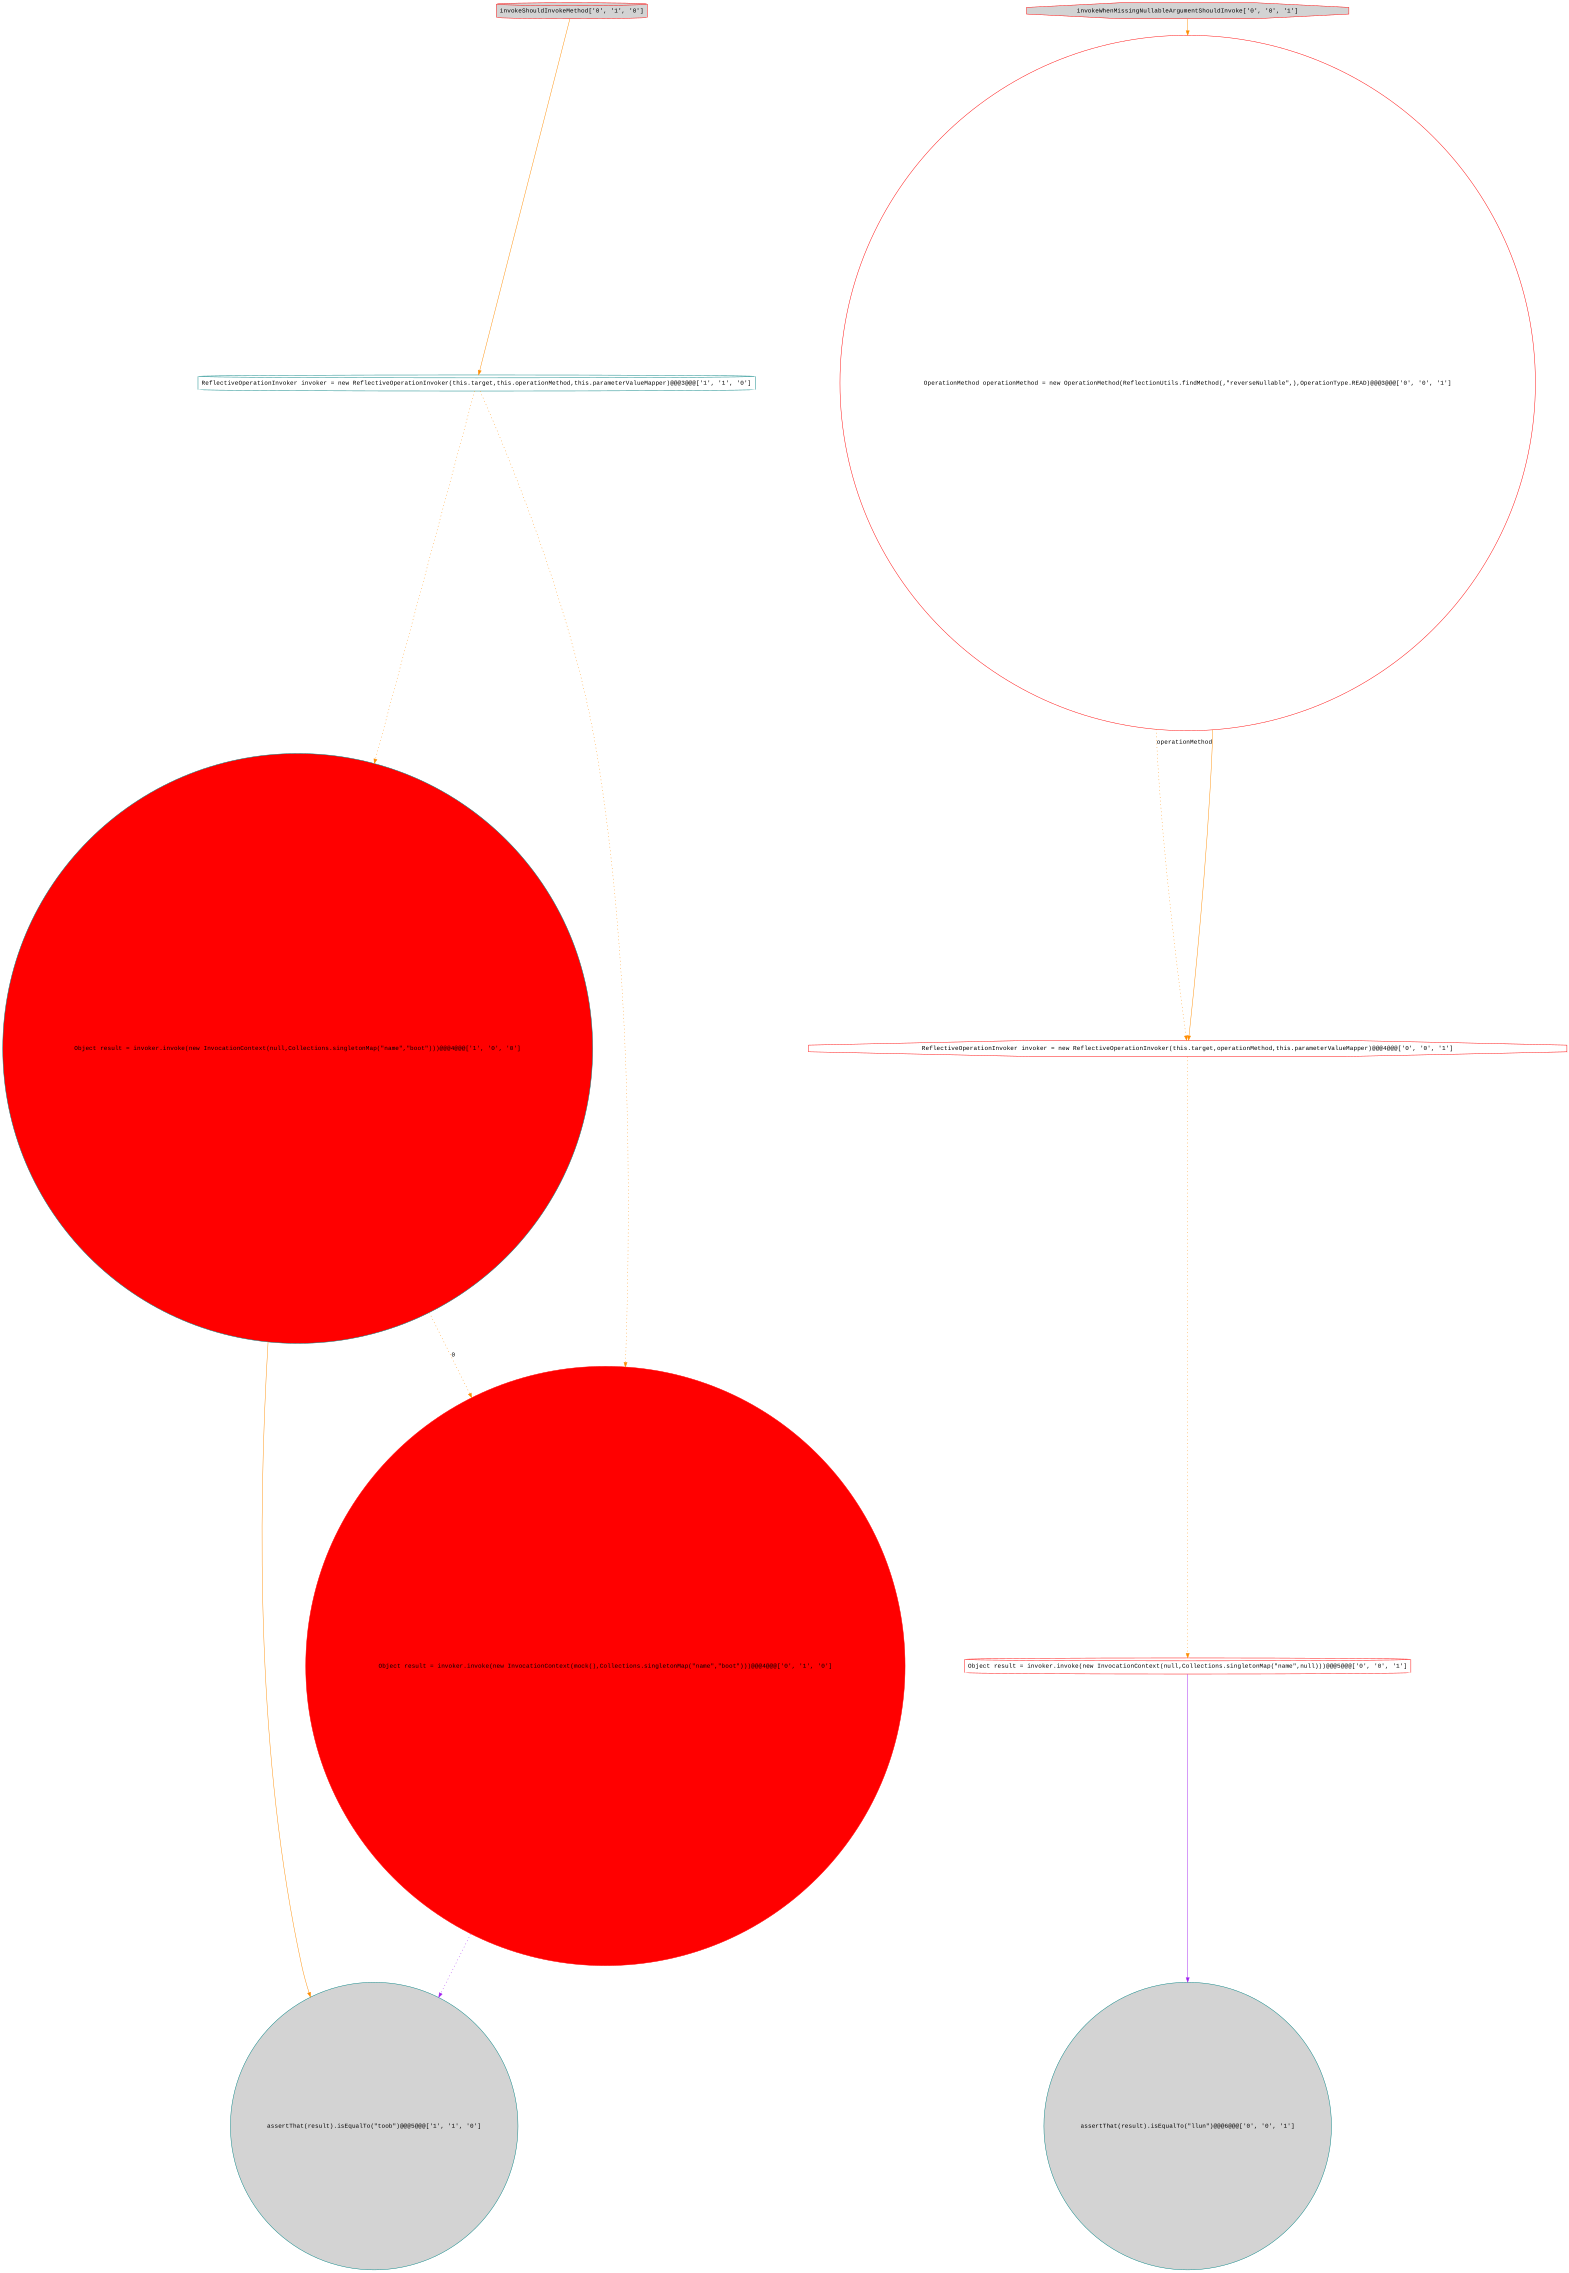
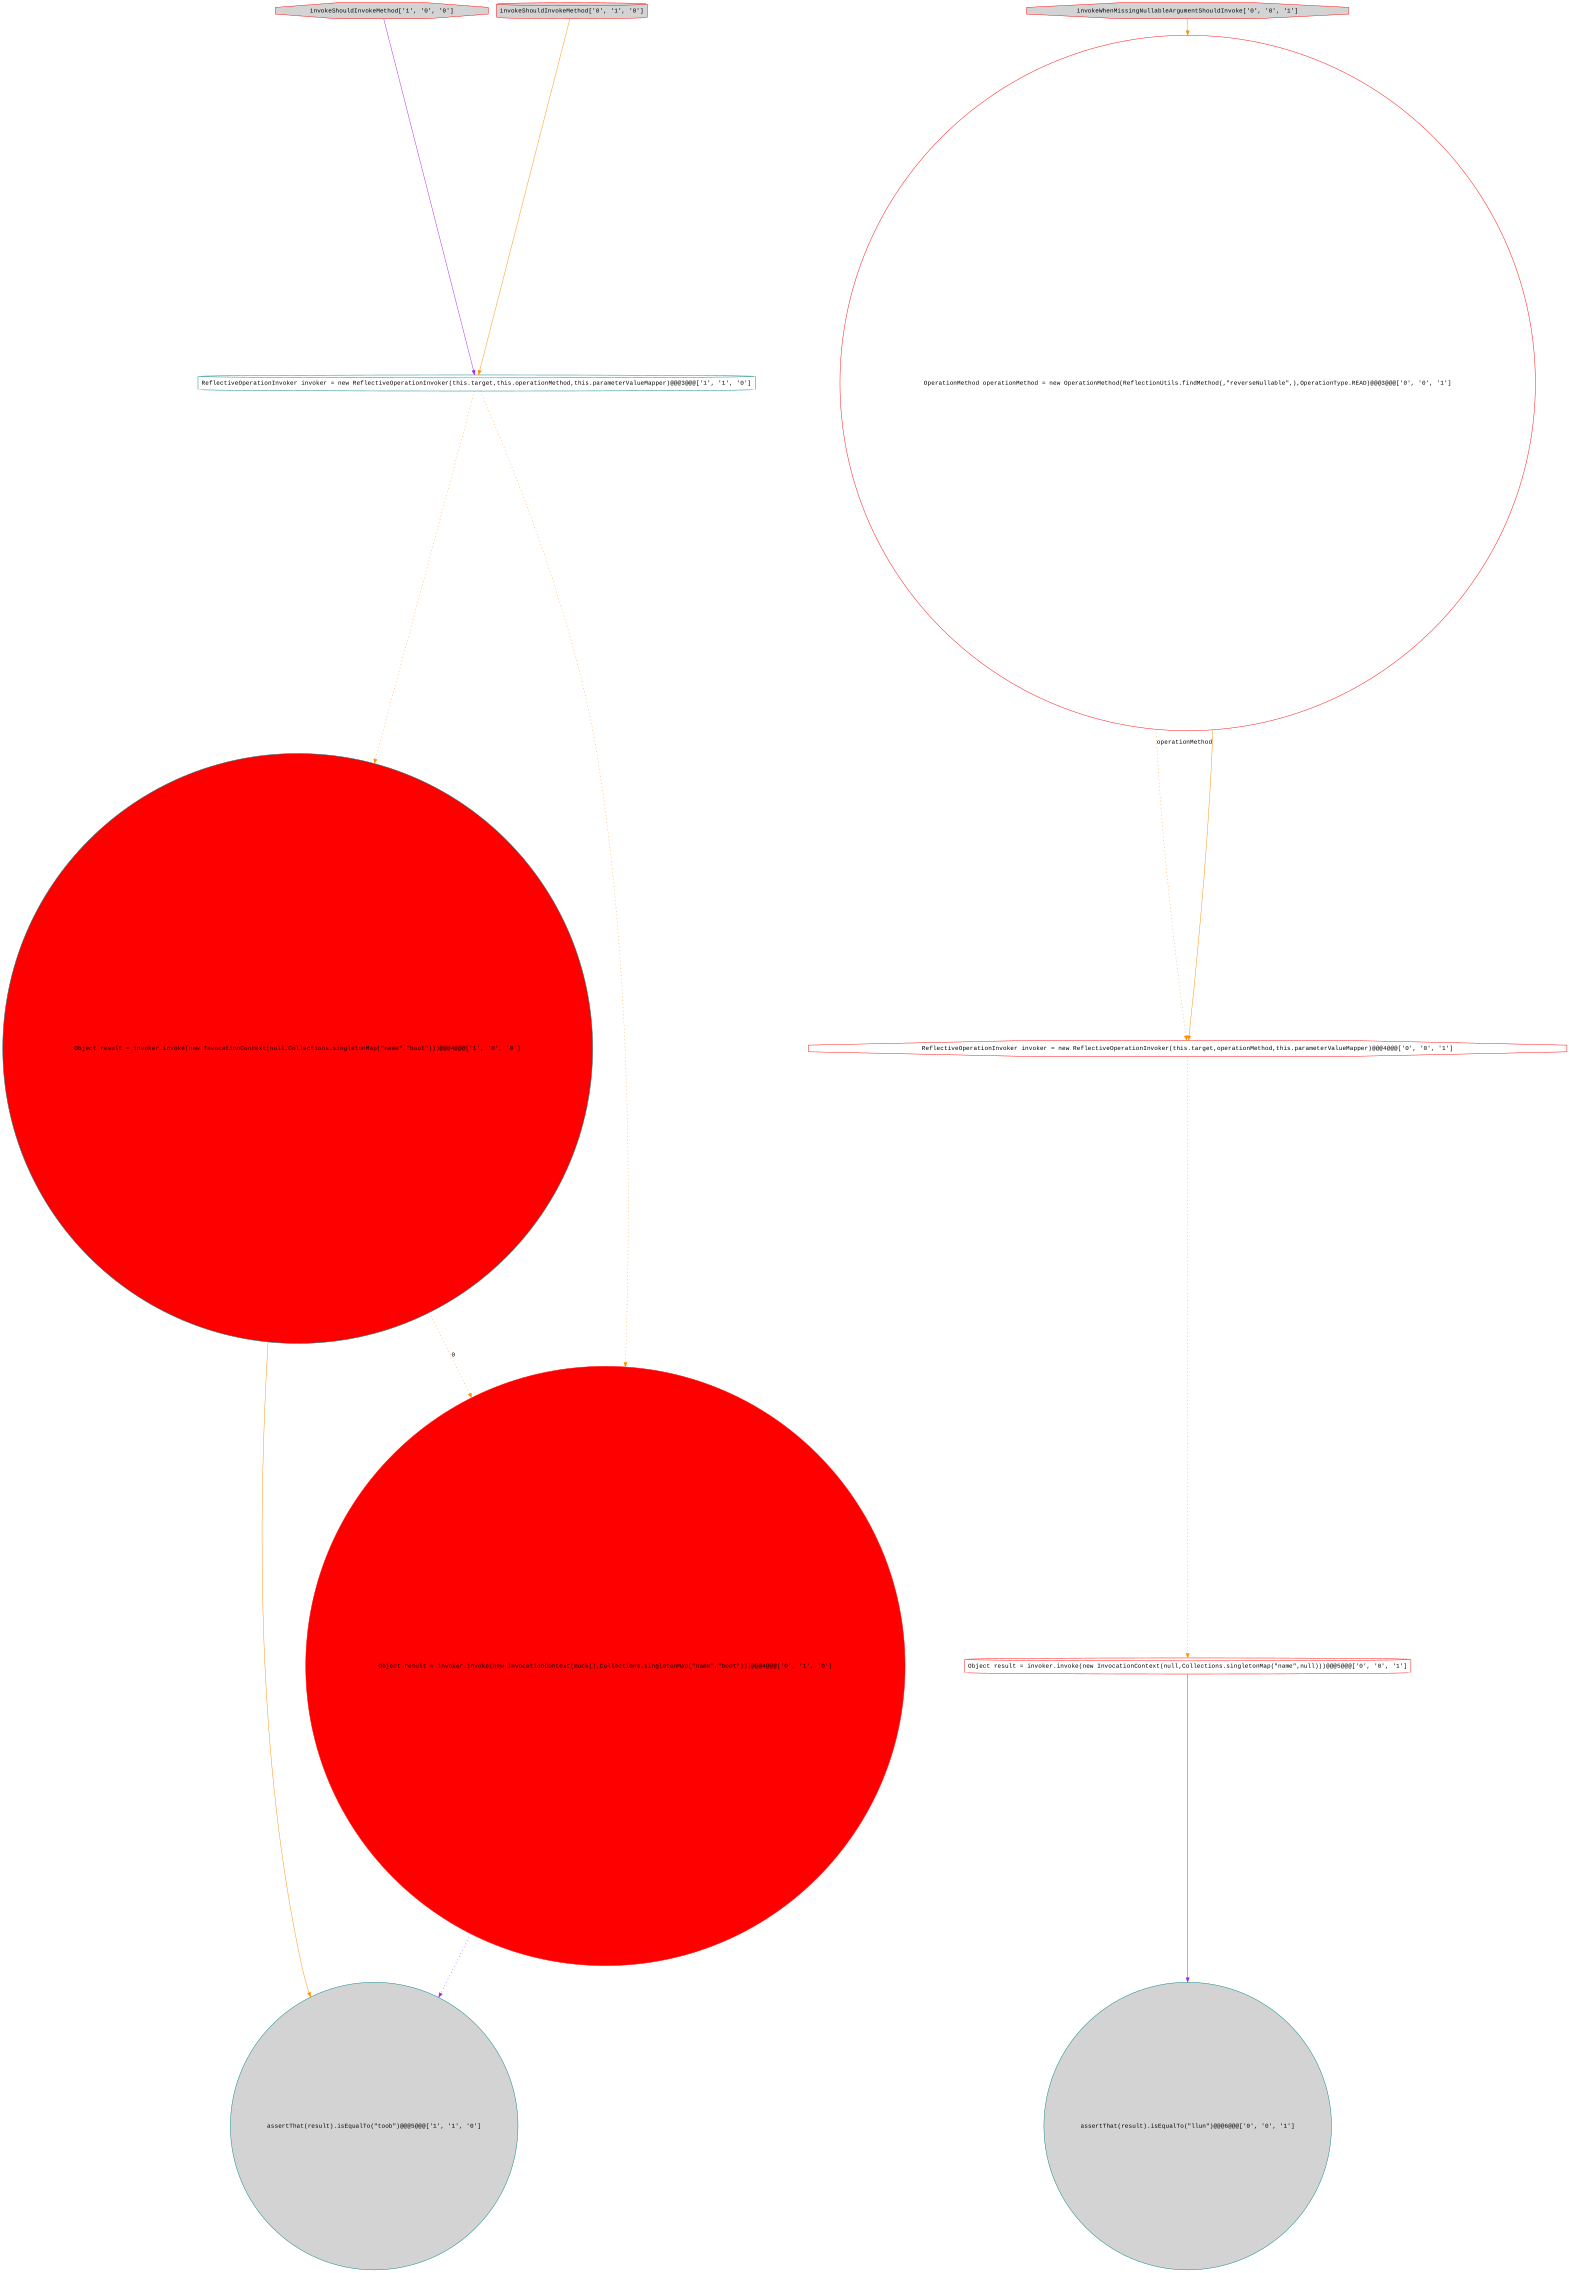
node "invokeShouldInvokeMethod['1', '0', '0']": added
